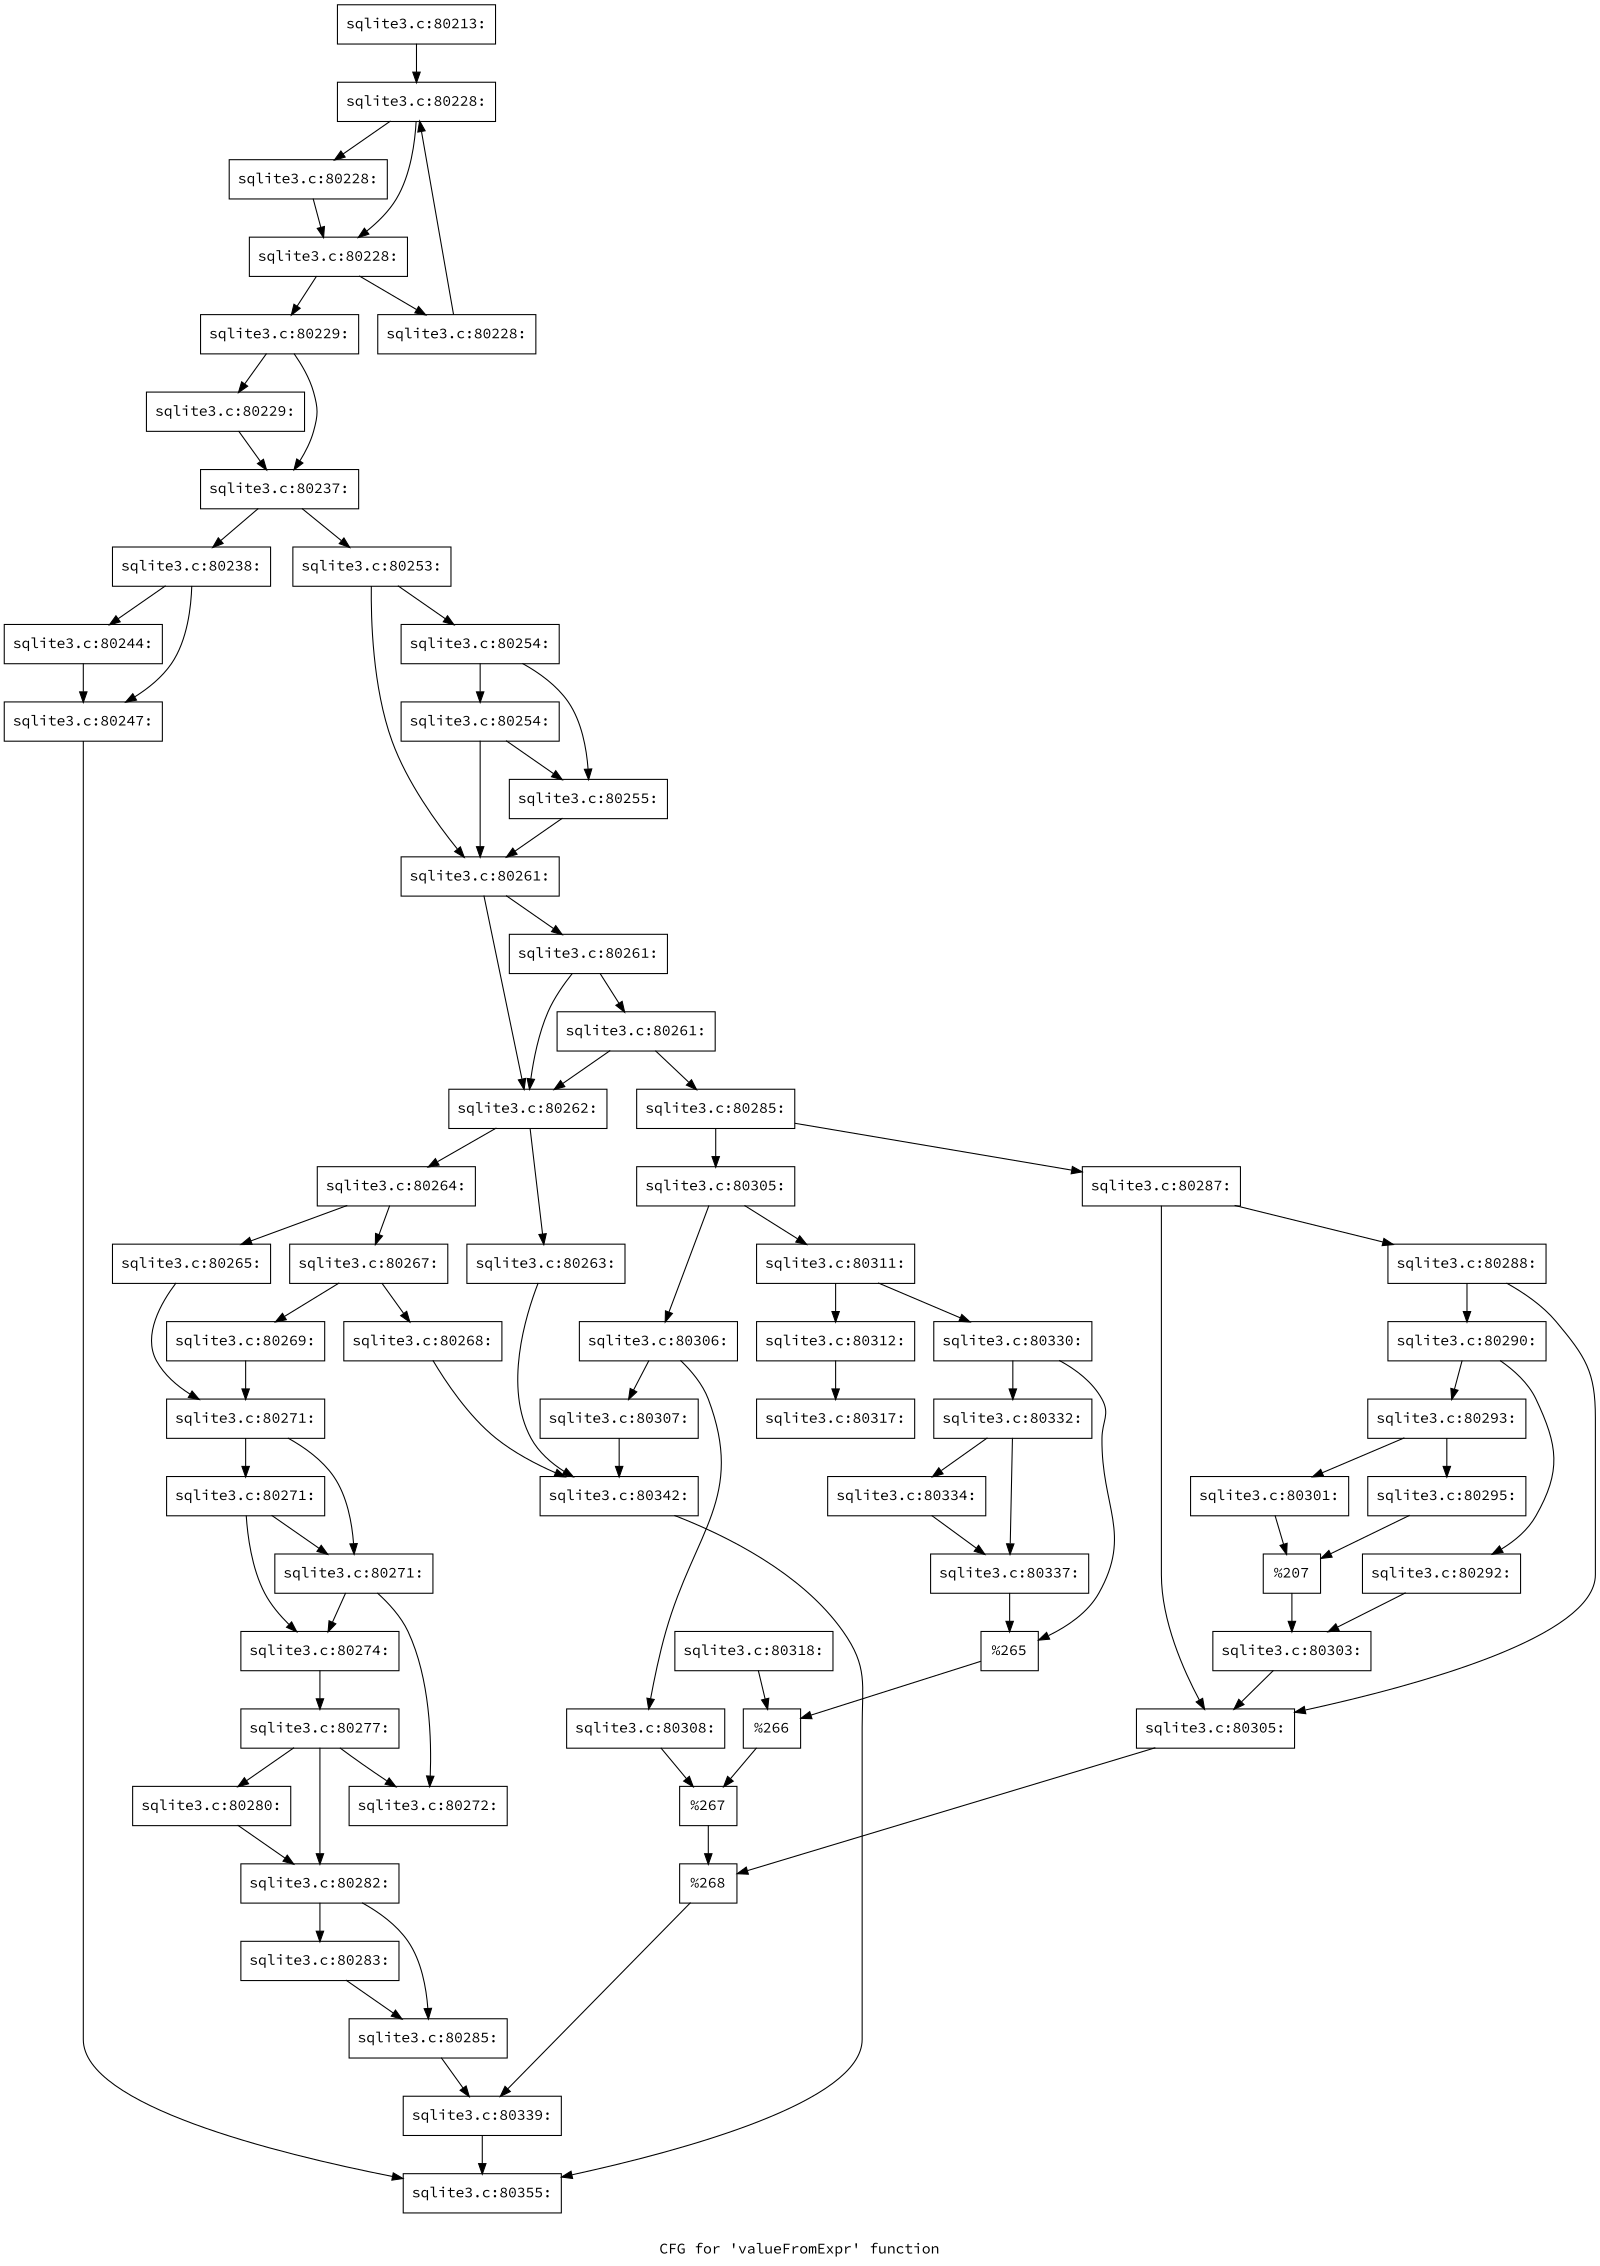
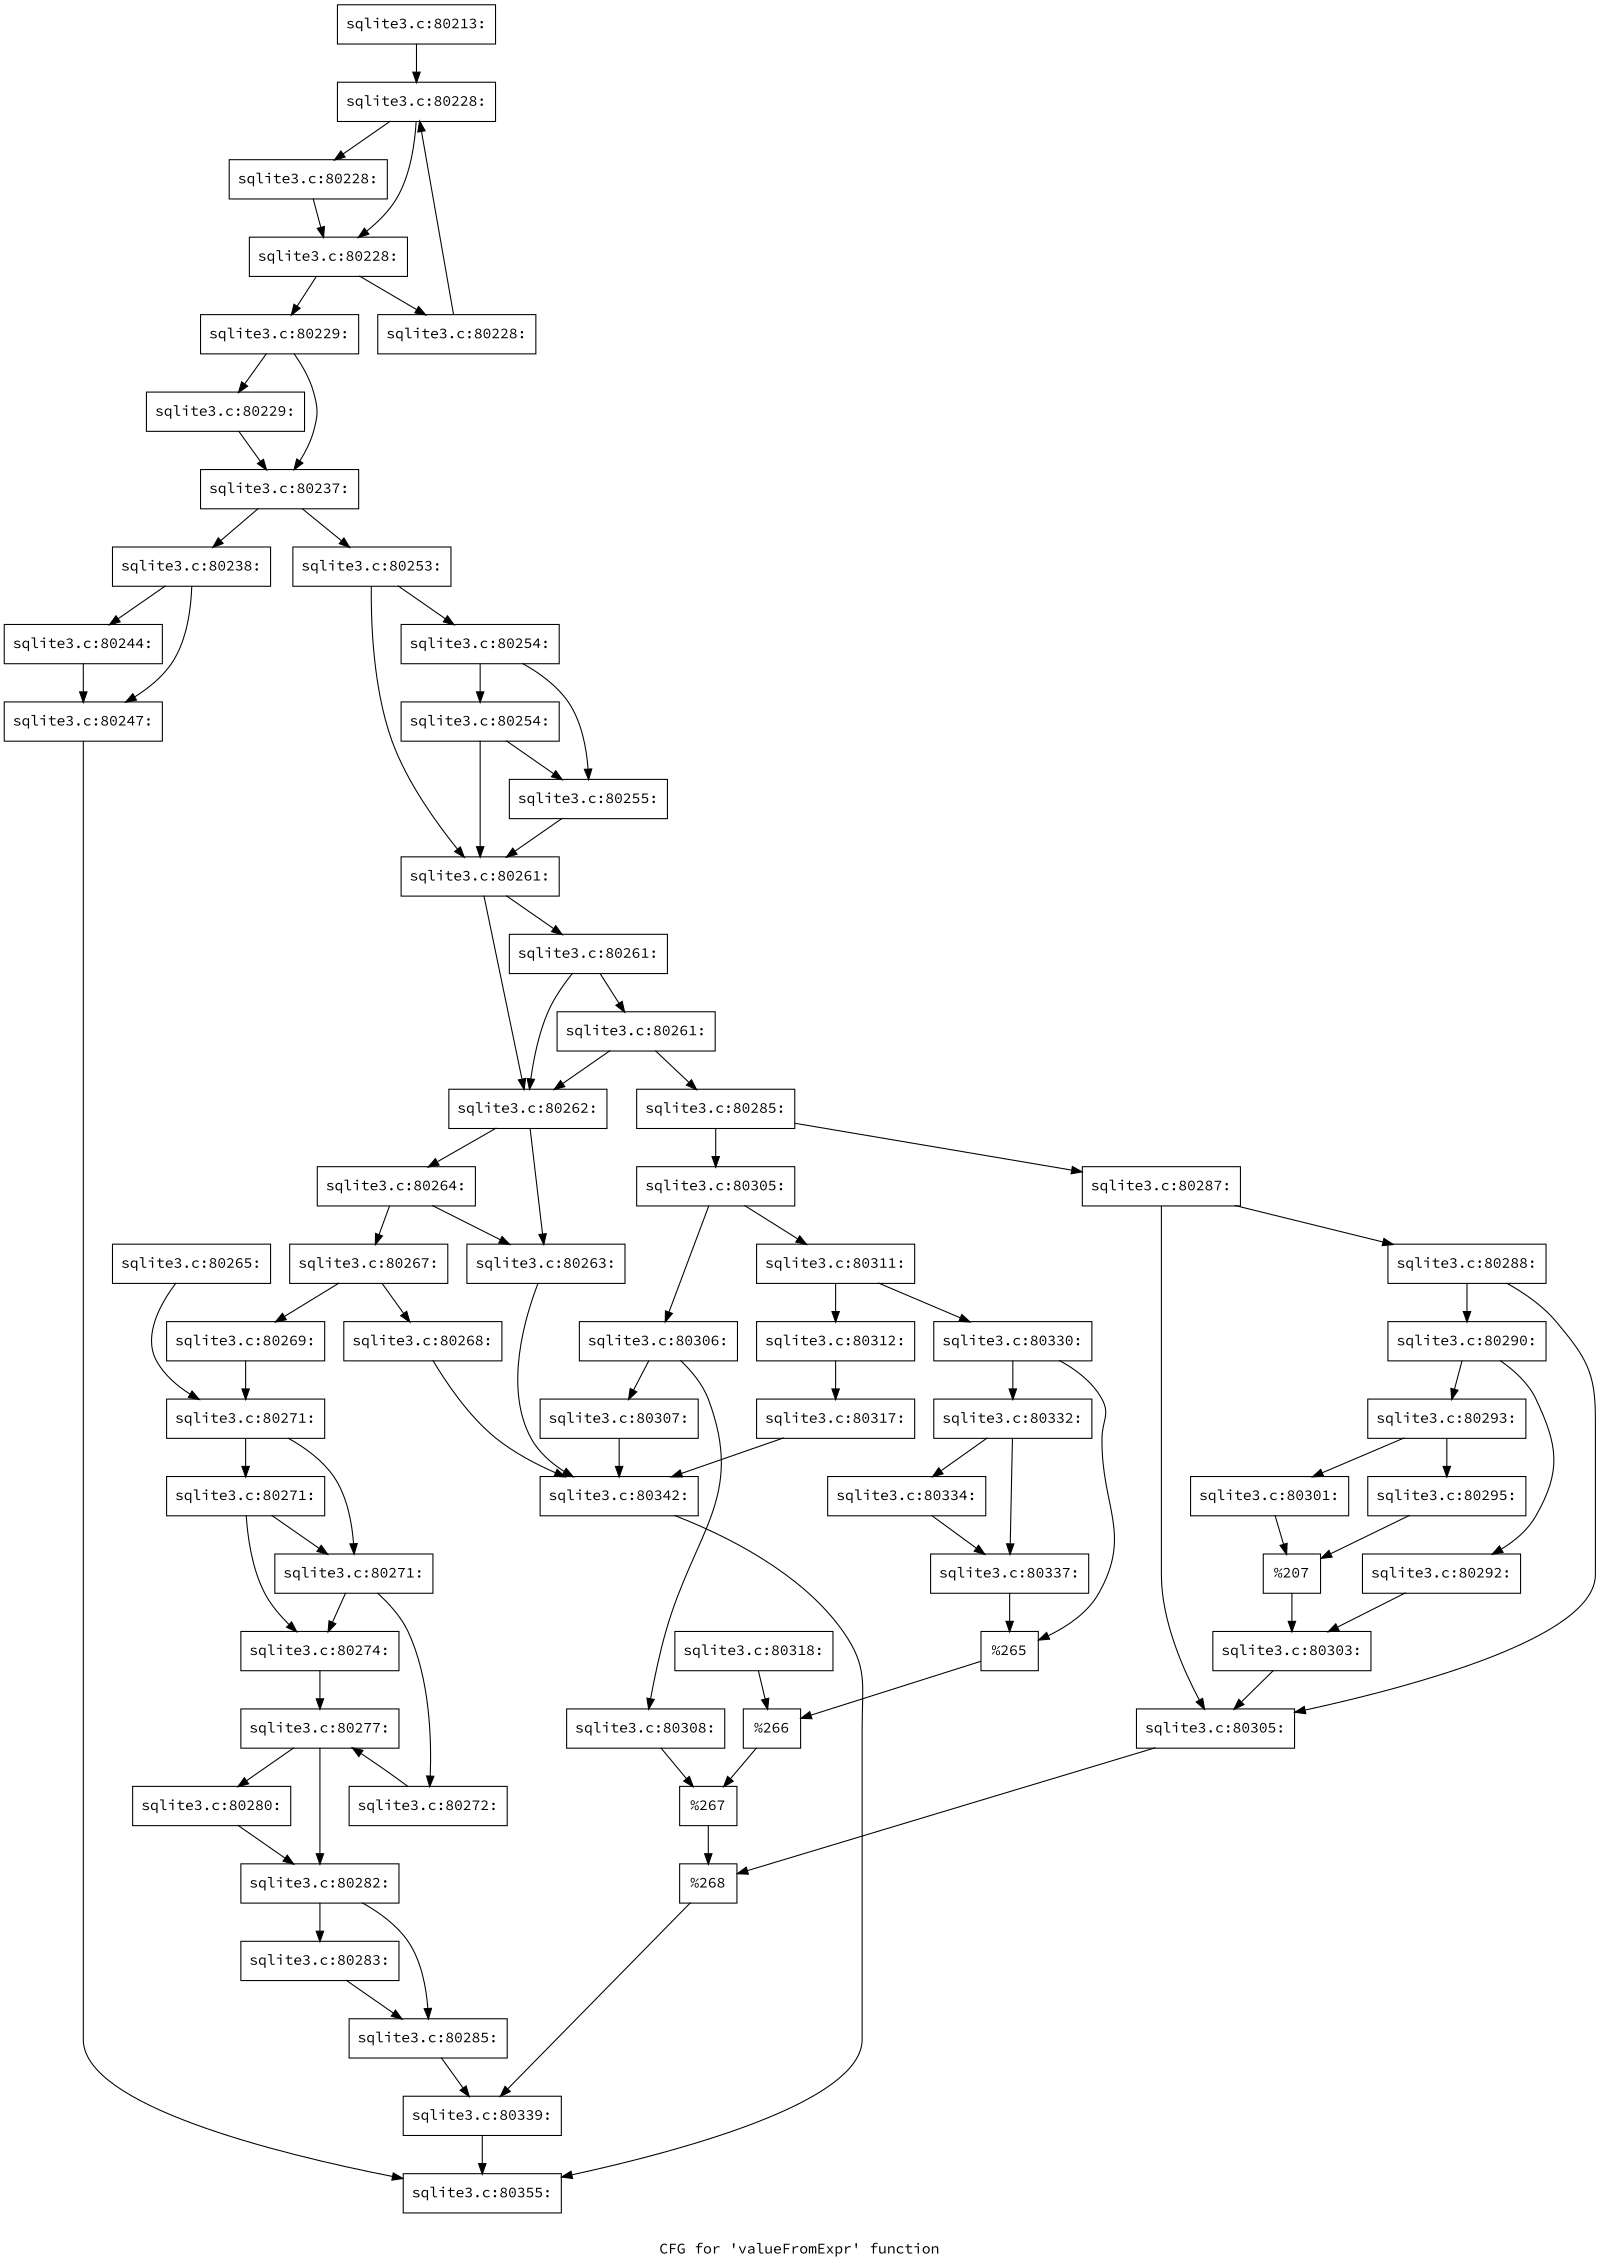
edge "sqlite3.c:80264:" -> "sqlite3.c:80265:": now "sqlite3.c:80264:" -> "sqlite3.c:80263:"
edge "sqlite3.c:80317:" -> "sqlite3.c:80342:": added
edge "sqlite3.c:80277:" -> "sqlite3.c:80272:": reversed
